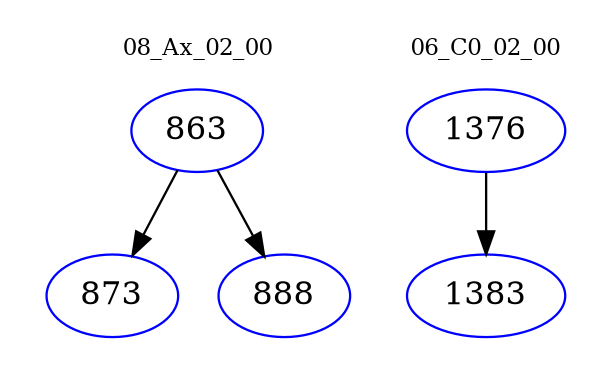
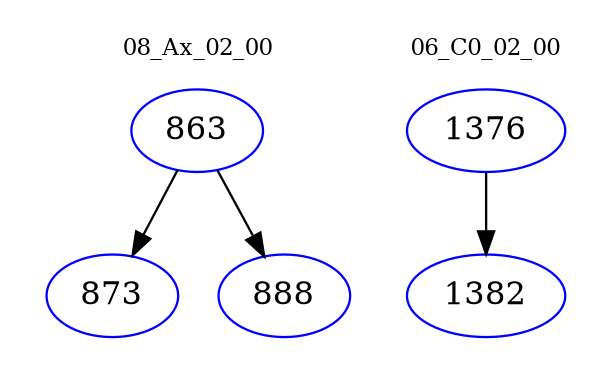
node "1383": label "1383" -> "1382"
